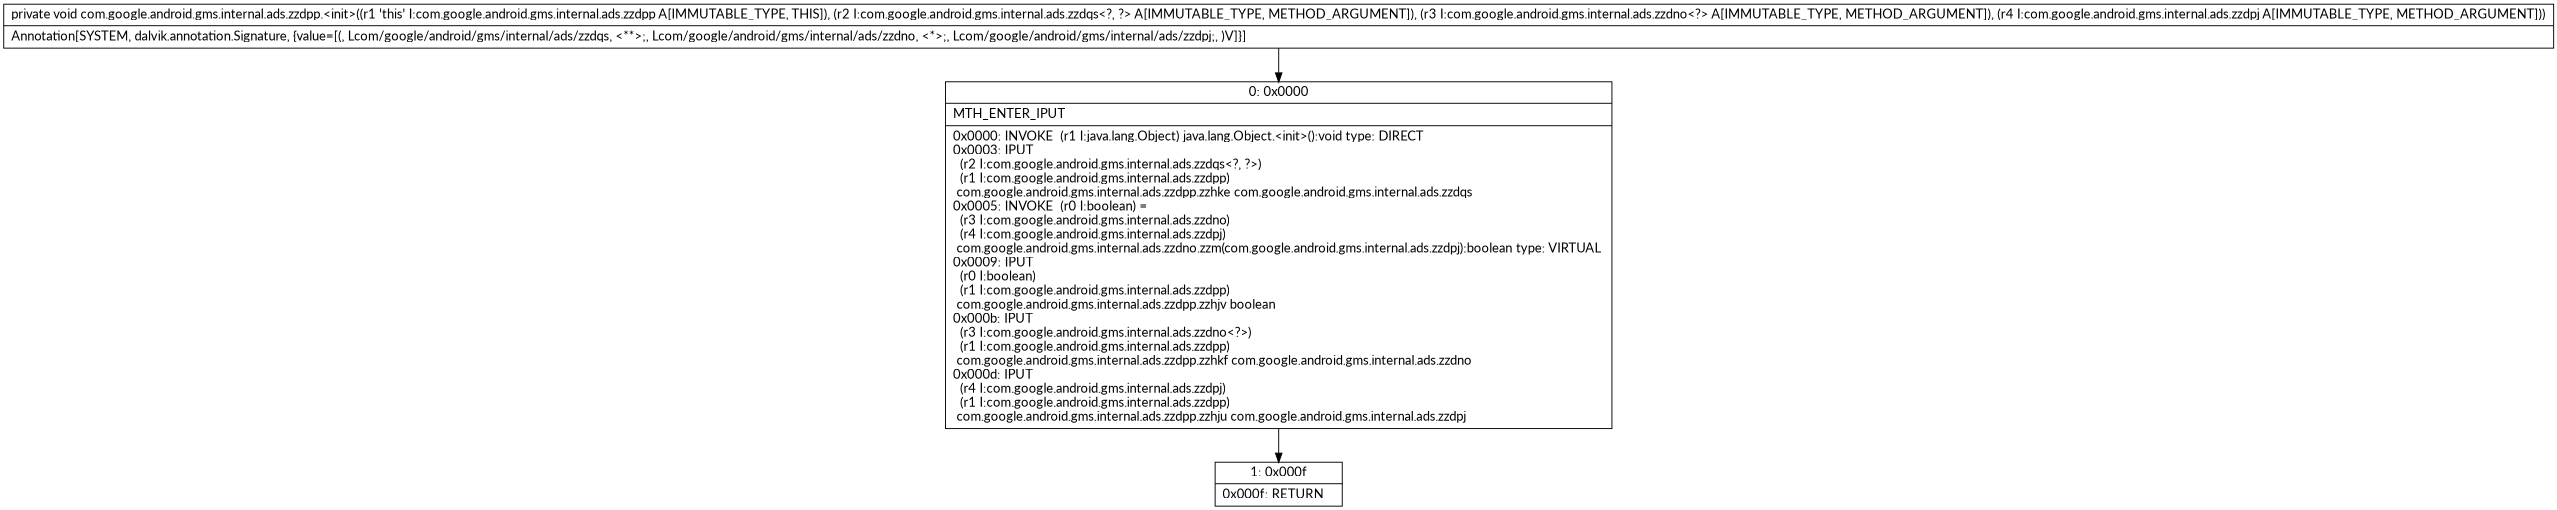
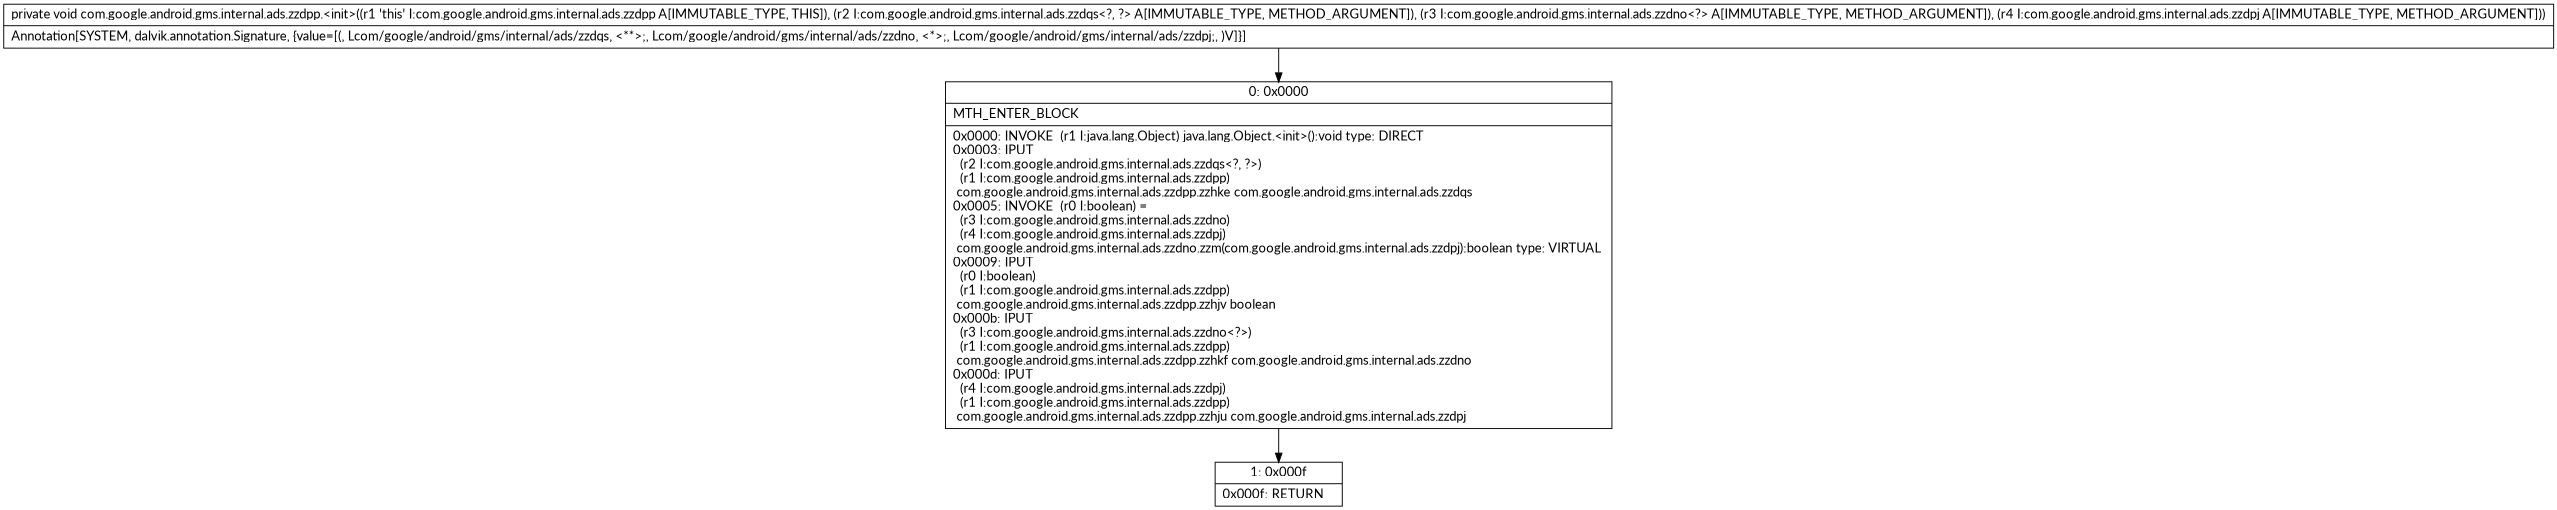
node "0: 0x0000": text "MTH_ENTER_IPUT" -> "MTH_ENTER_BLOCK"
